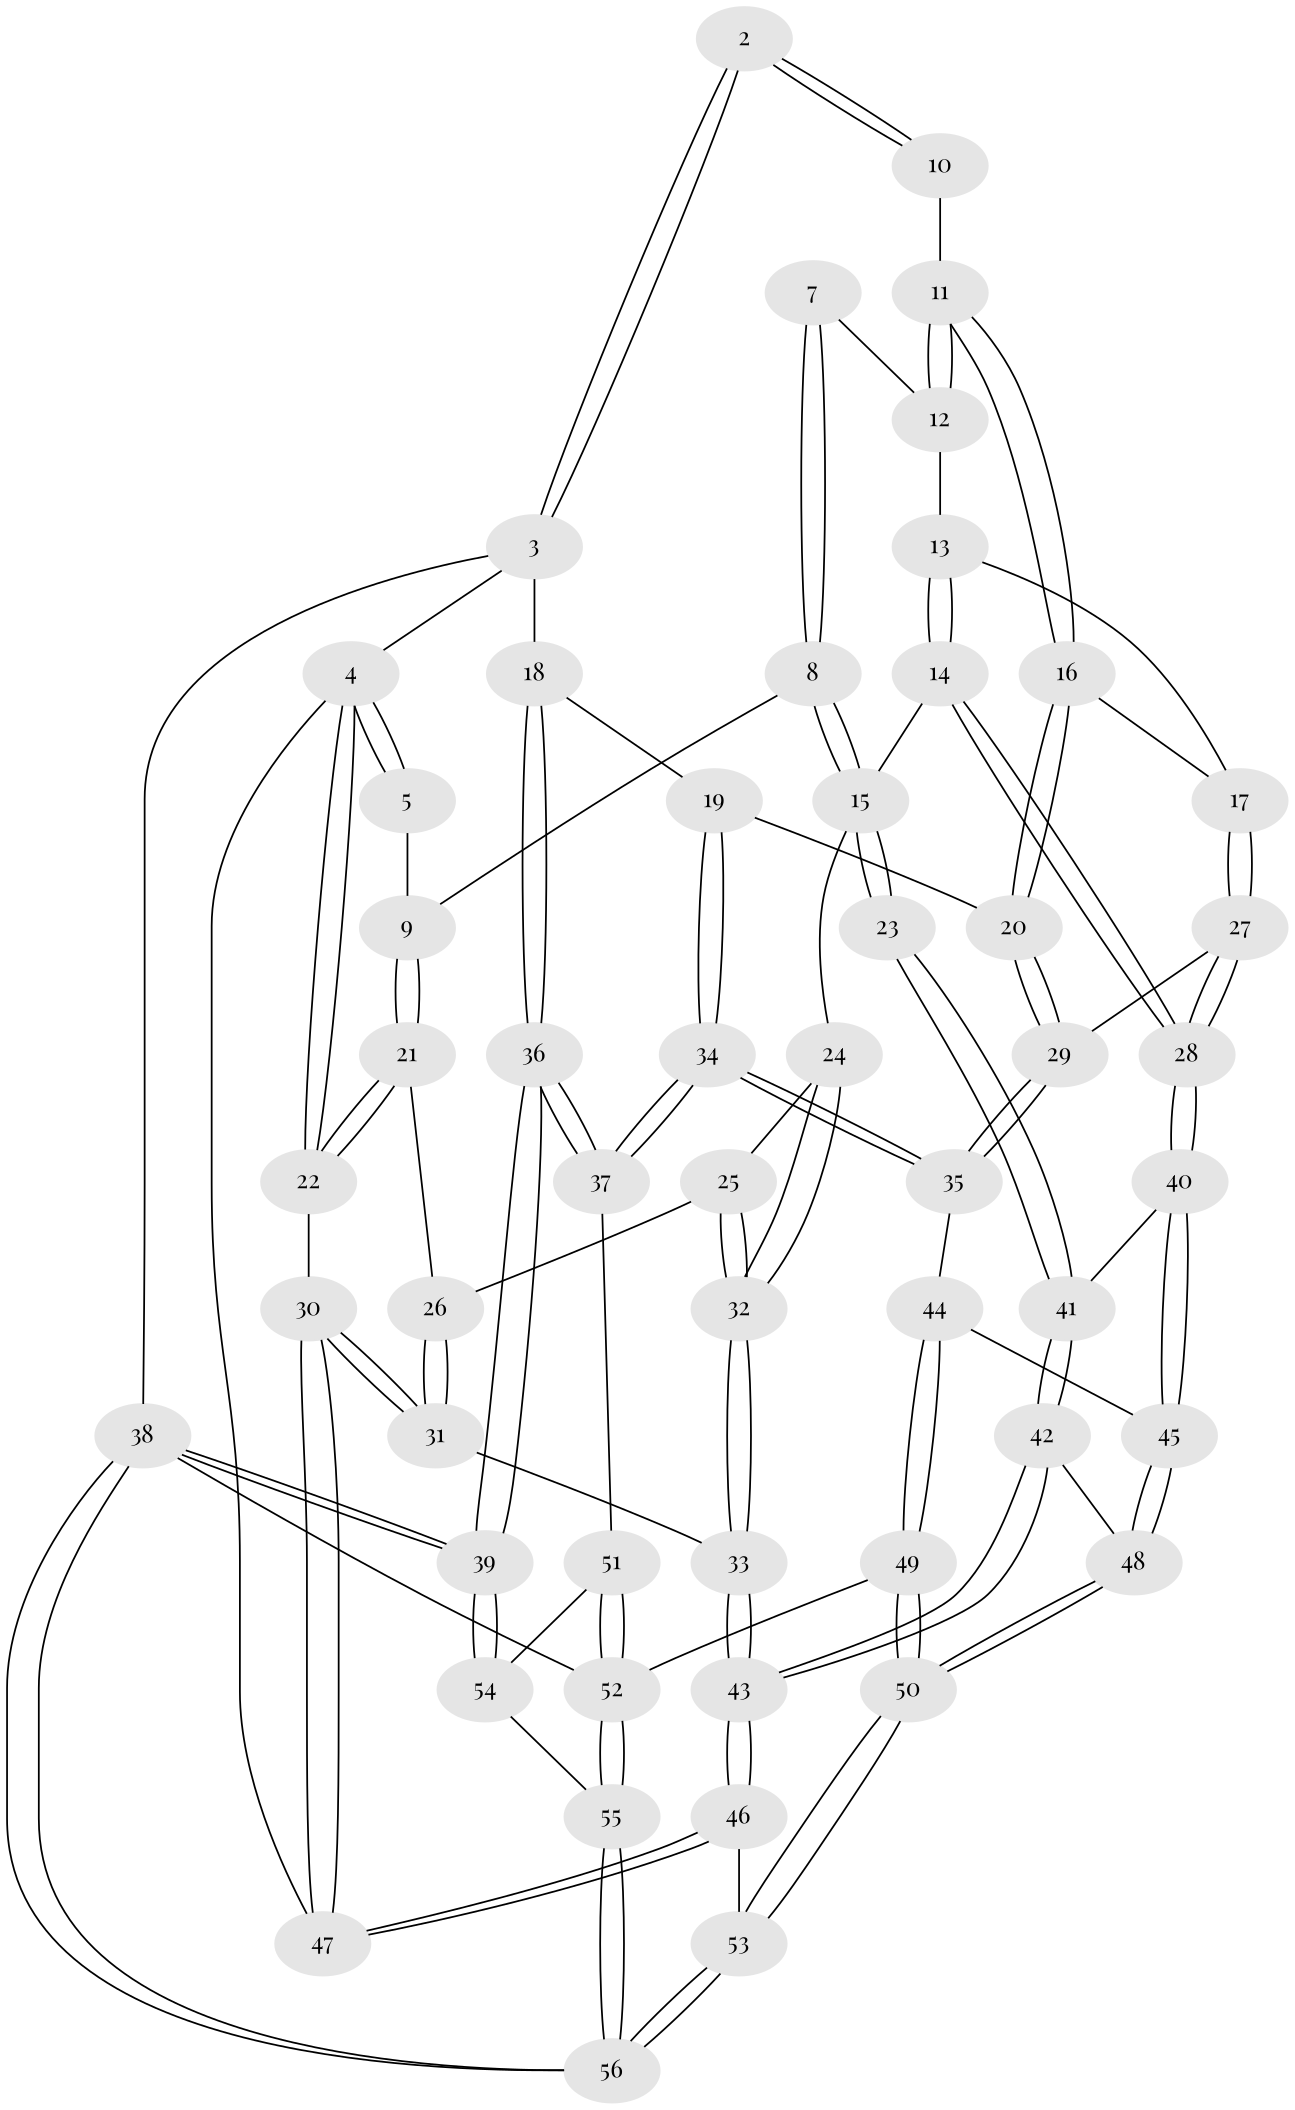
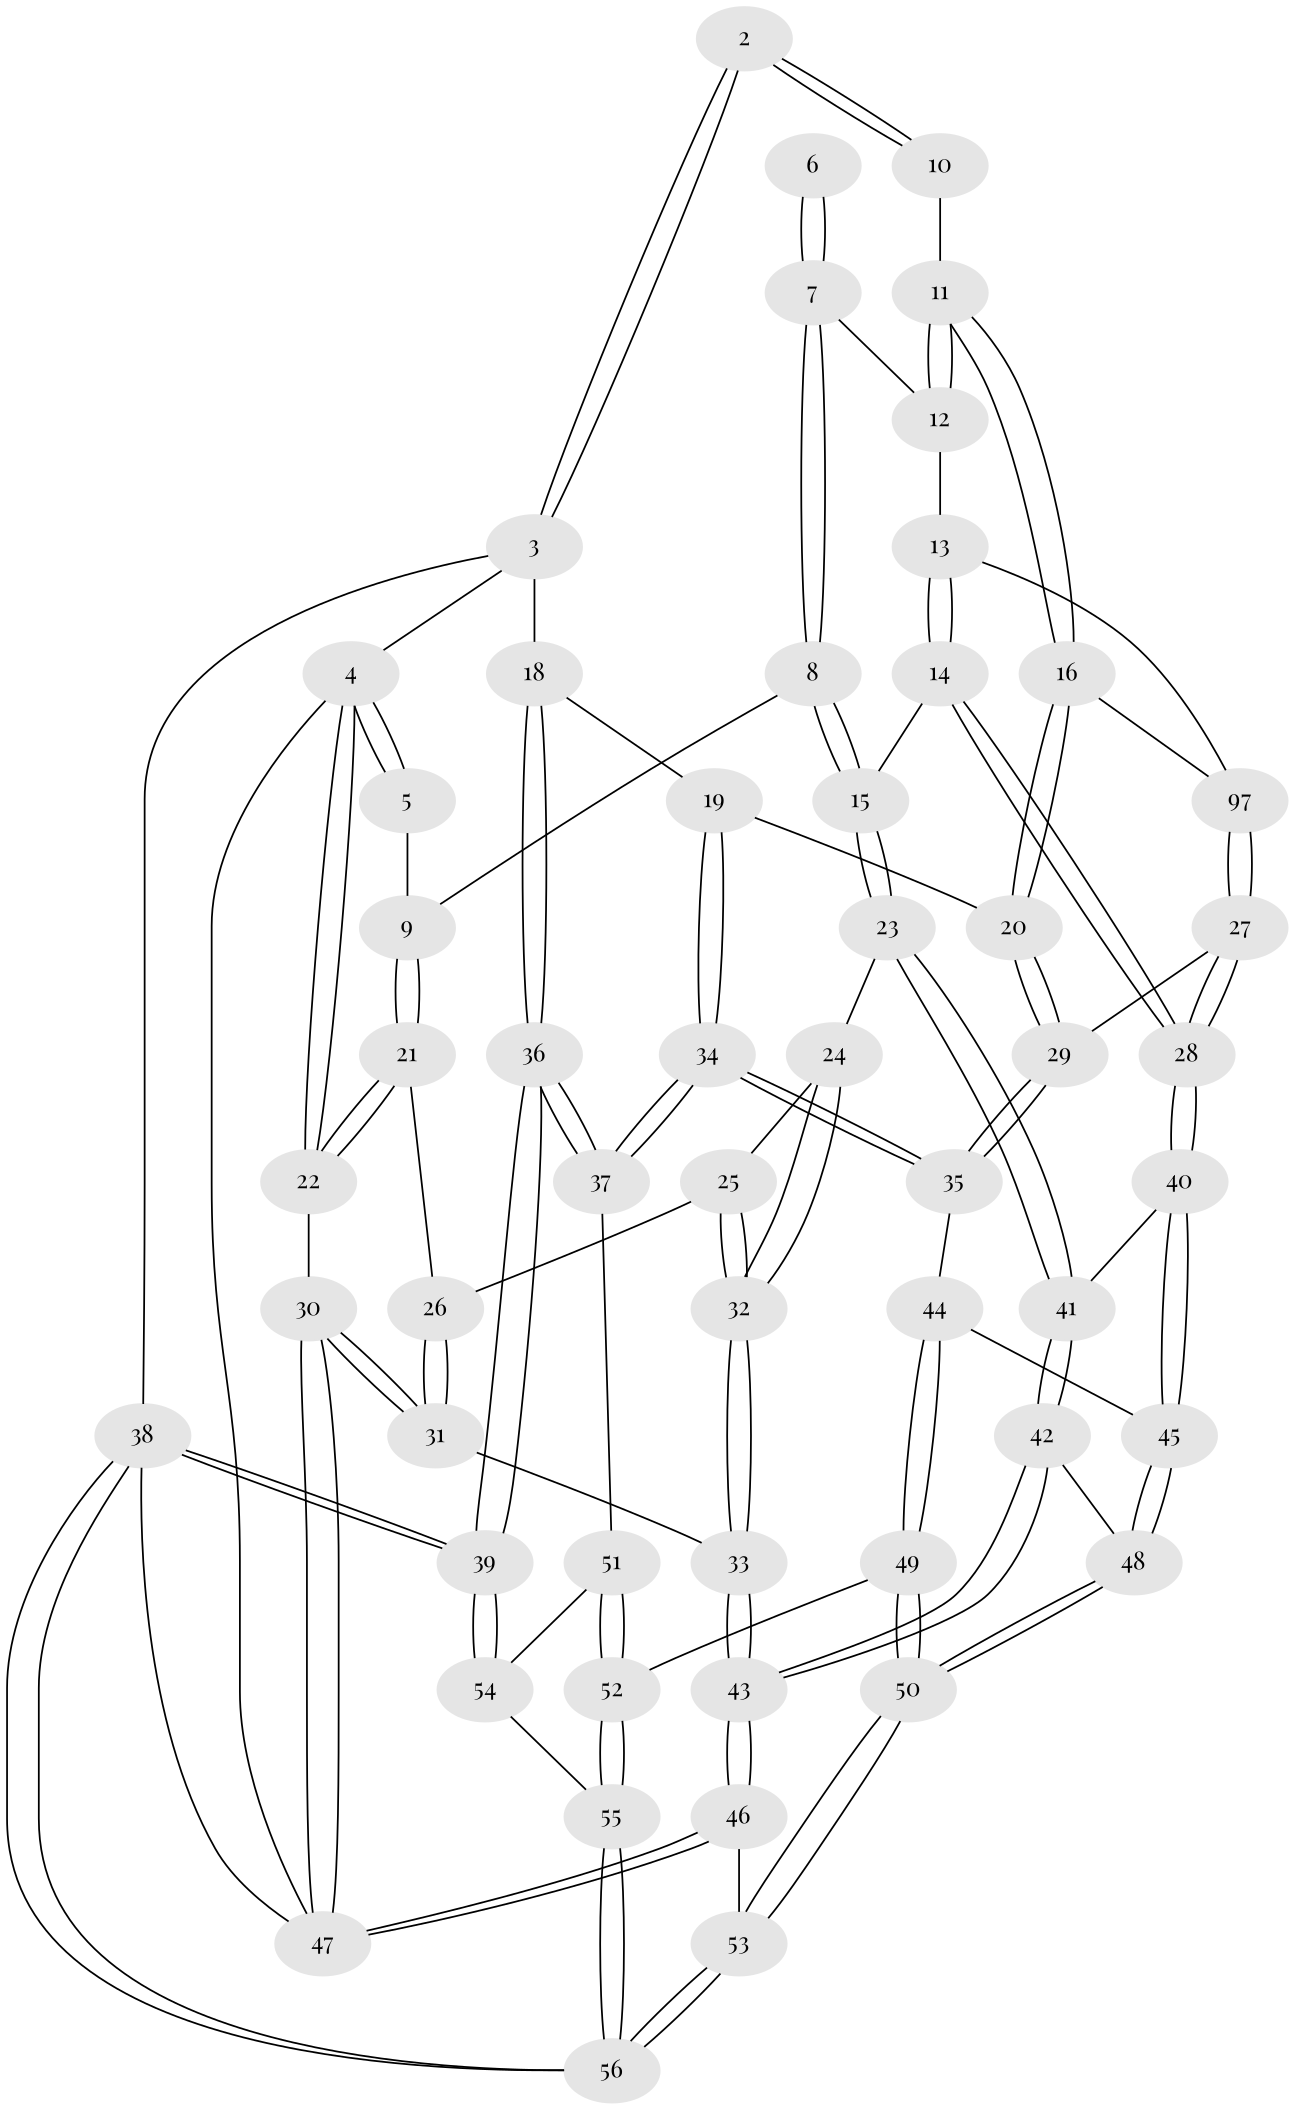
node "6": added
node "17": label "17" -> "97"
edge "15" -- "24": now "23" -- "24"
edge "38" -- "52": now "38" -- "47"
